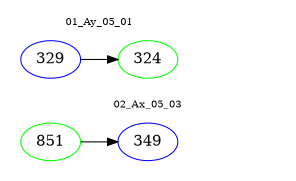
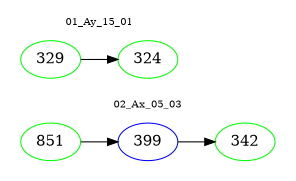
cluster "01_Ay_05_01": label "01_Ay_05_01" -> "01_Ay_15_01"
node "329": color blue -> green
node "349": label "349" -> "399"
node "342": added
